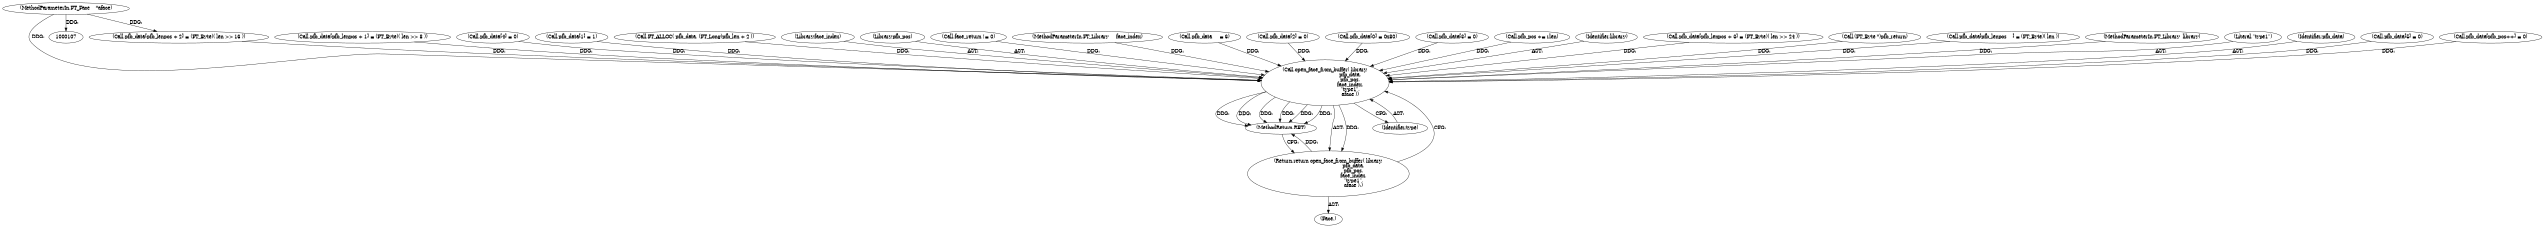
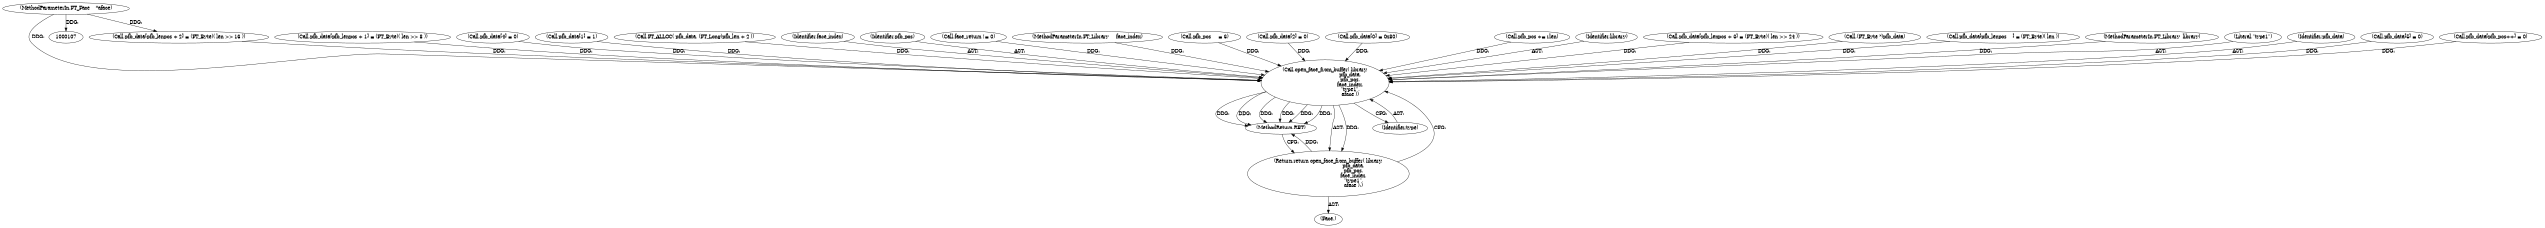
node "(Library,face_index)": label "(Library,face_index)" -> "(Identifier,face_index)"
node "(Library,pfb_pos)": label "(Library,pfb_pos)" -> "(Identifier,pfb_pos)"
node "(Call,pfb_data     = 6)": label "(Call,pfb_data     = 6)" -> "(Call,pfb_pos     = 6)"
node "(Call,pfb_data[3] = 0)": removed
node "(Call,(FT_Byte *)pfb_return)": label "(Call,(FT_Byte *)pfb_return)" -> "(Call,(FT_Byte *)pfb_data)"
